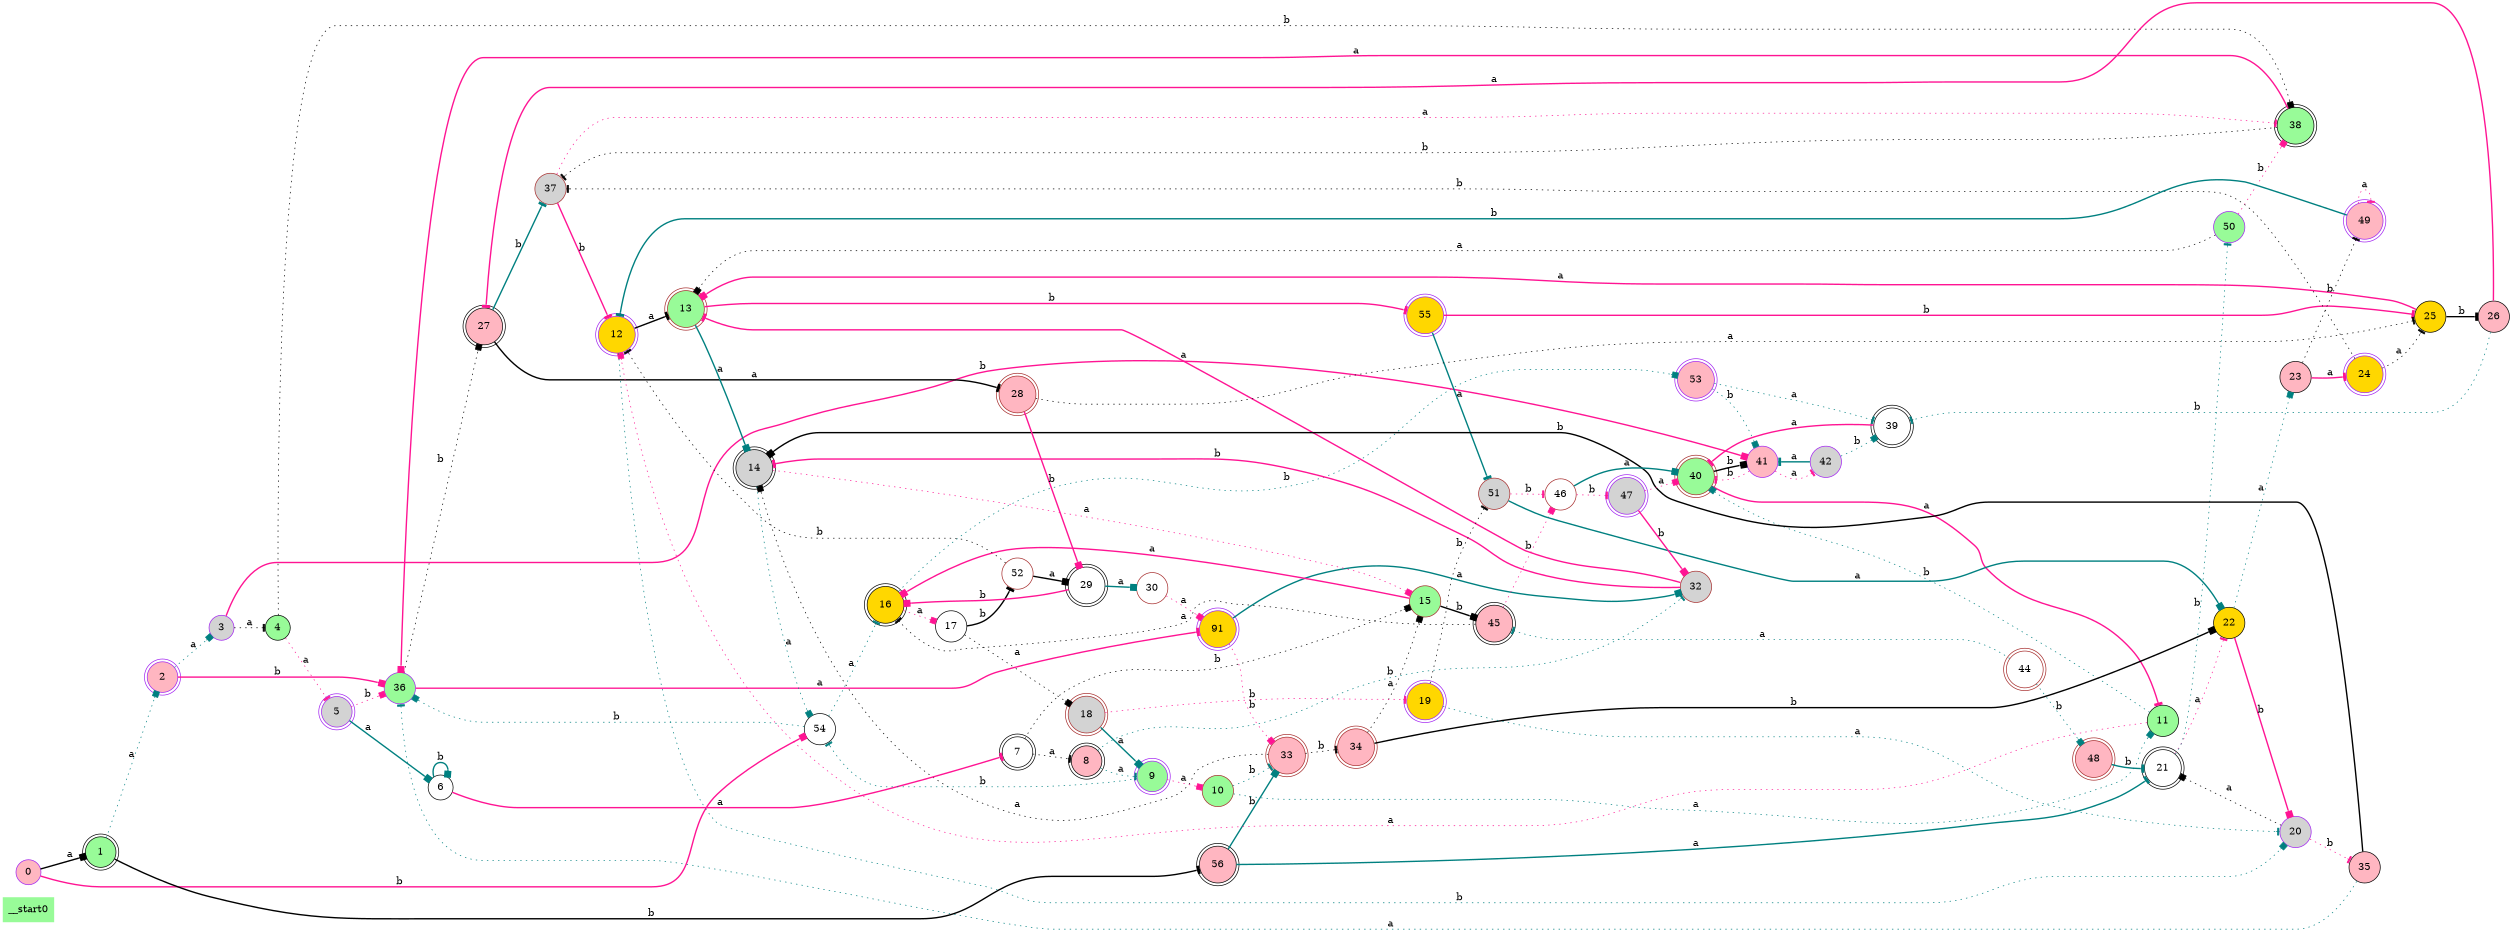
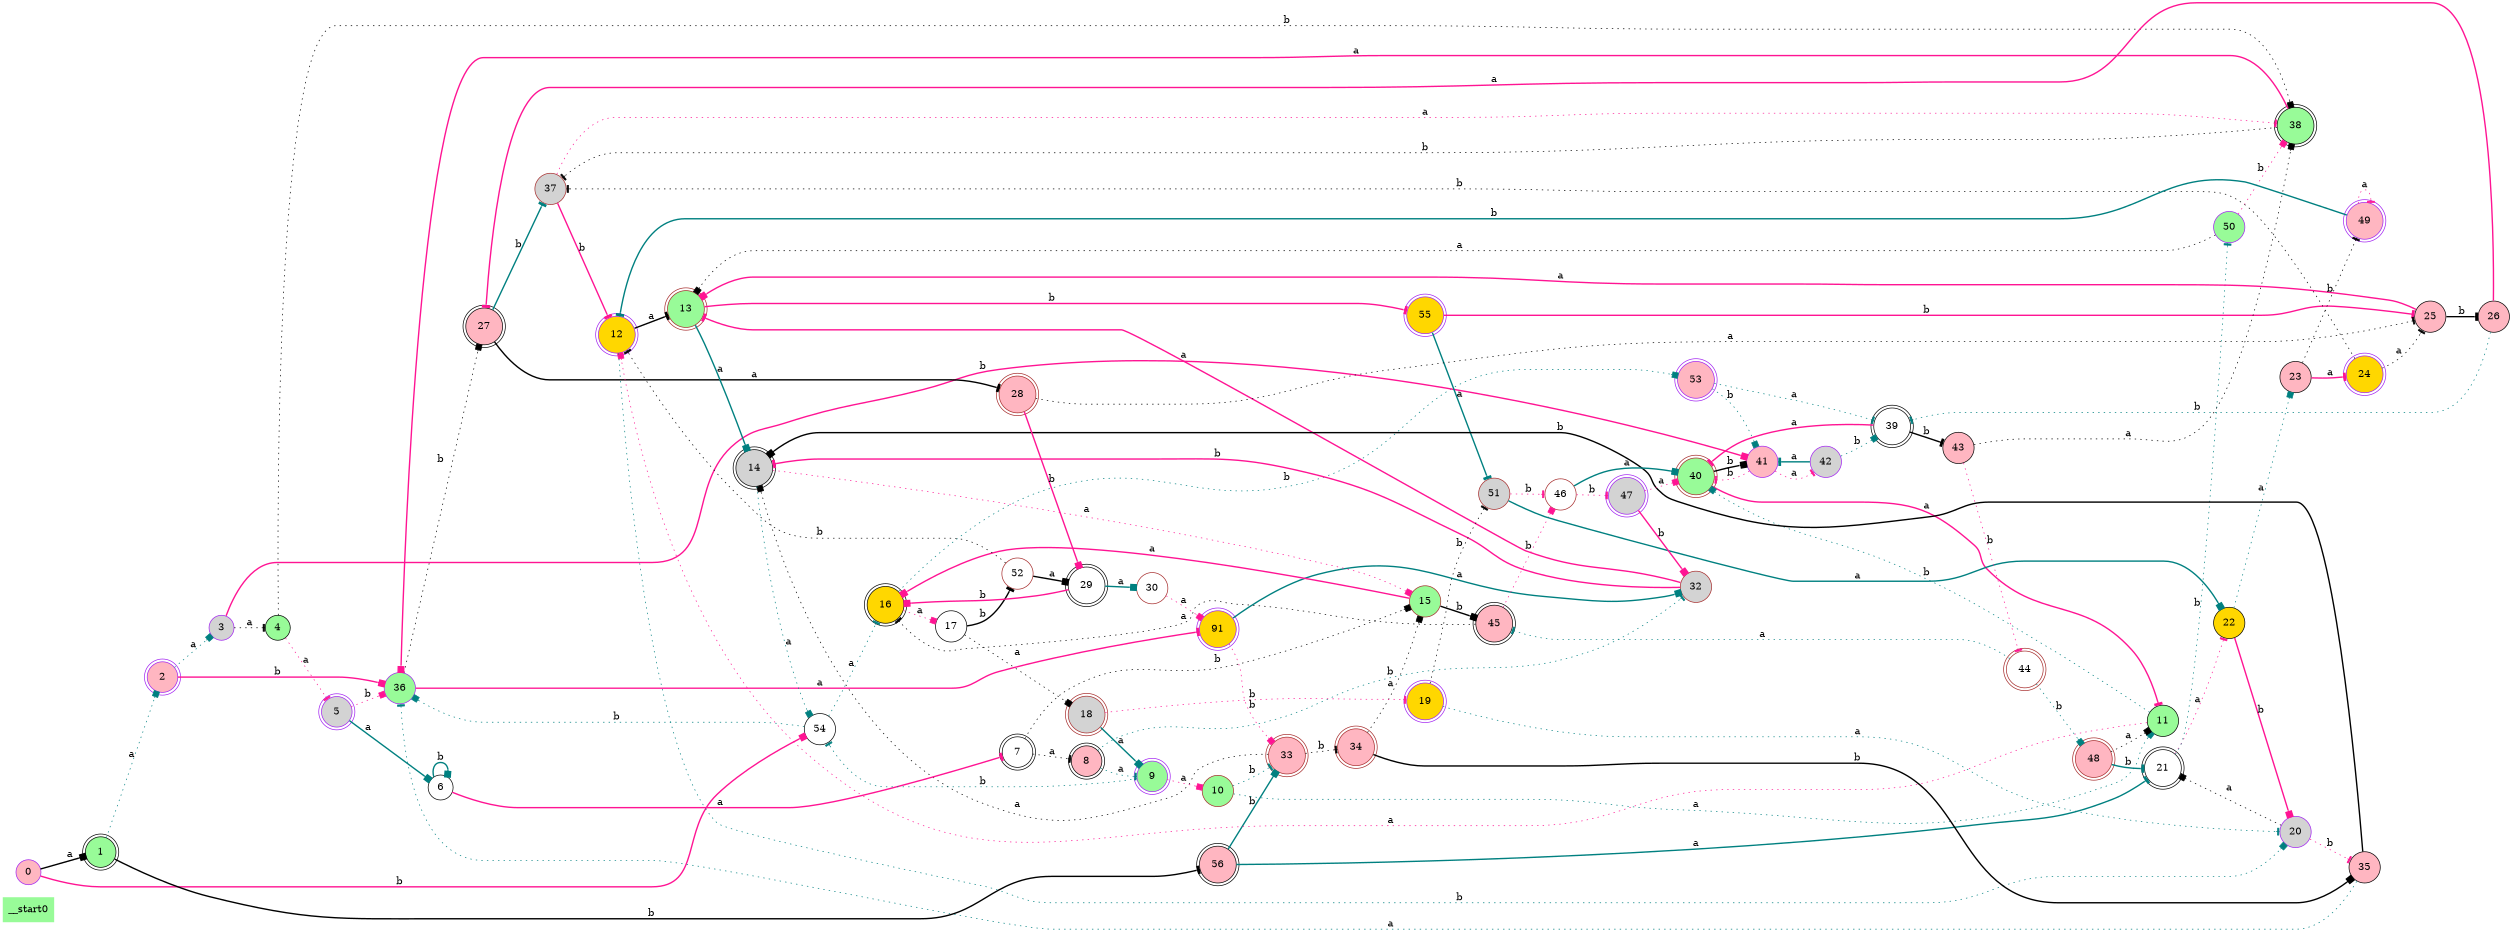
node "25": fillcolor gold -> lightpink
node "43": added
edge "34" -> "22": now "34" -> "35"
edge "48" -> "11": added, label "a"
